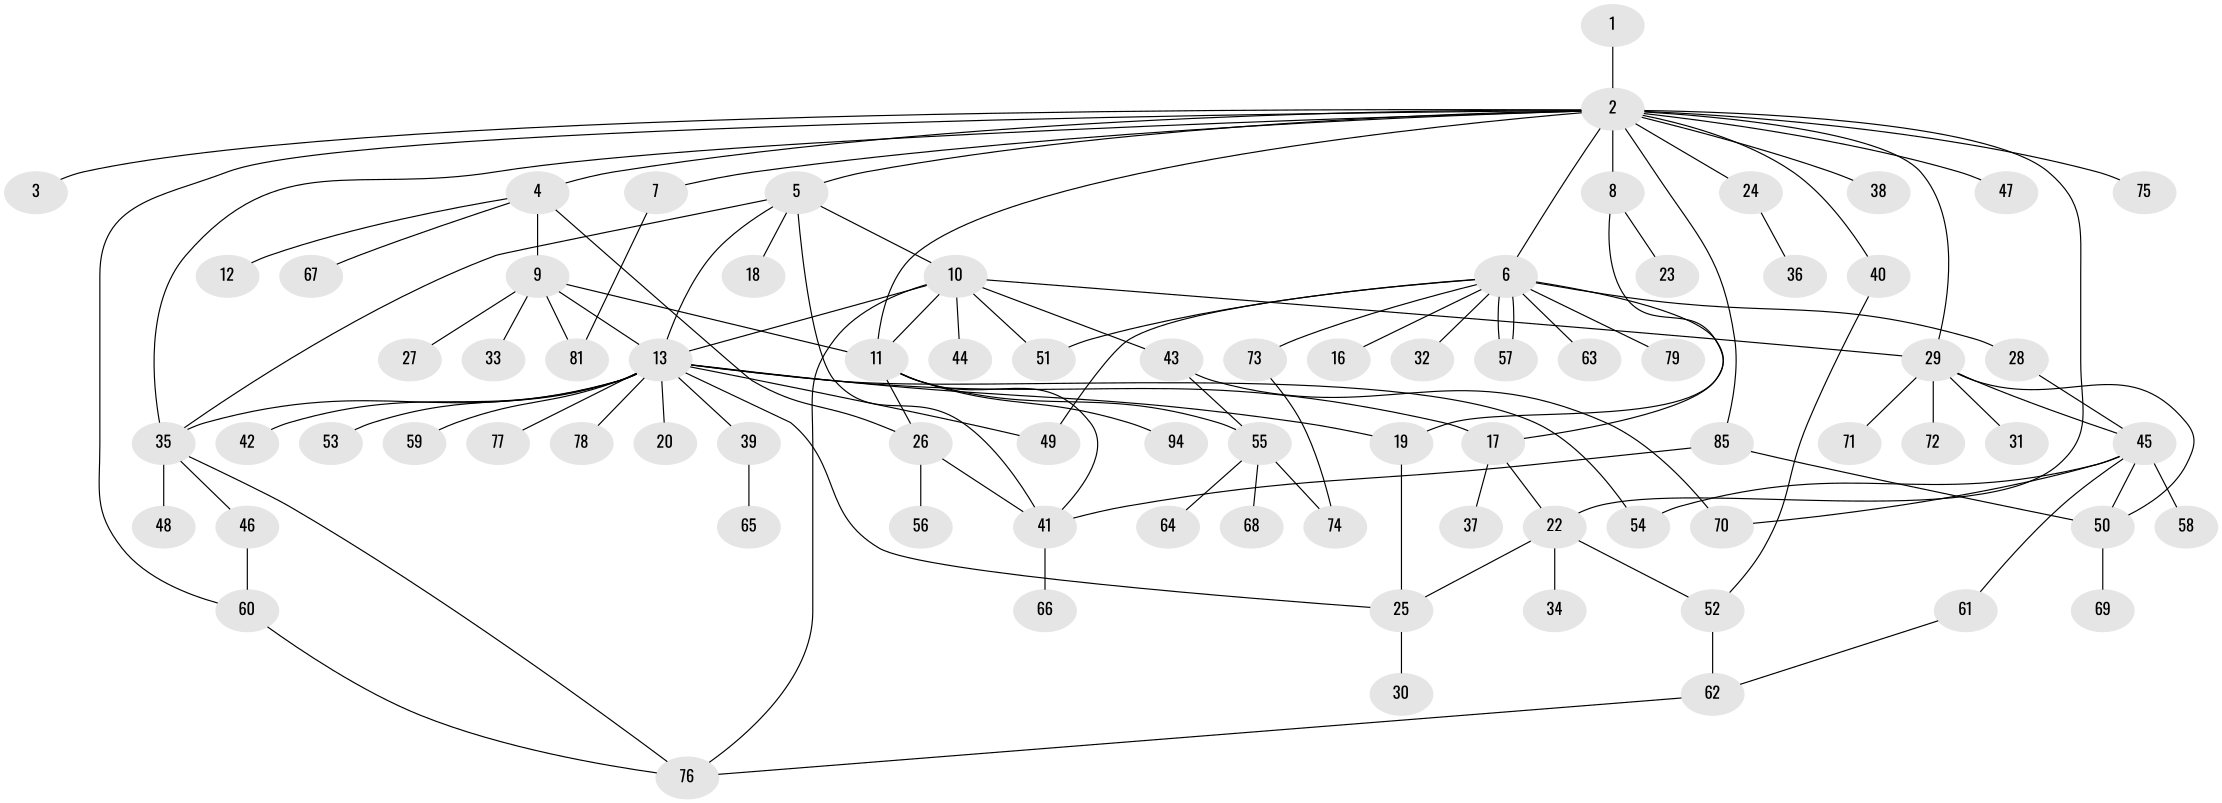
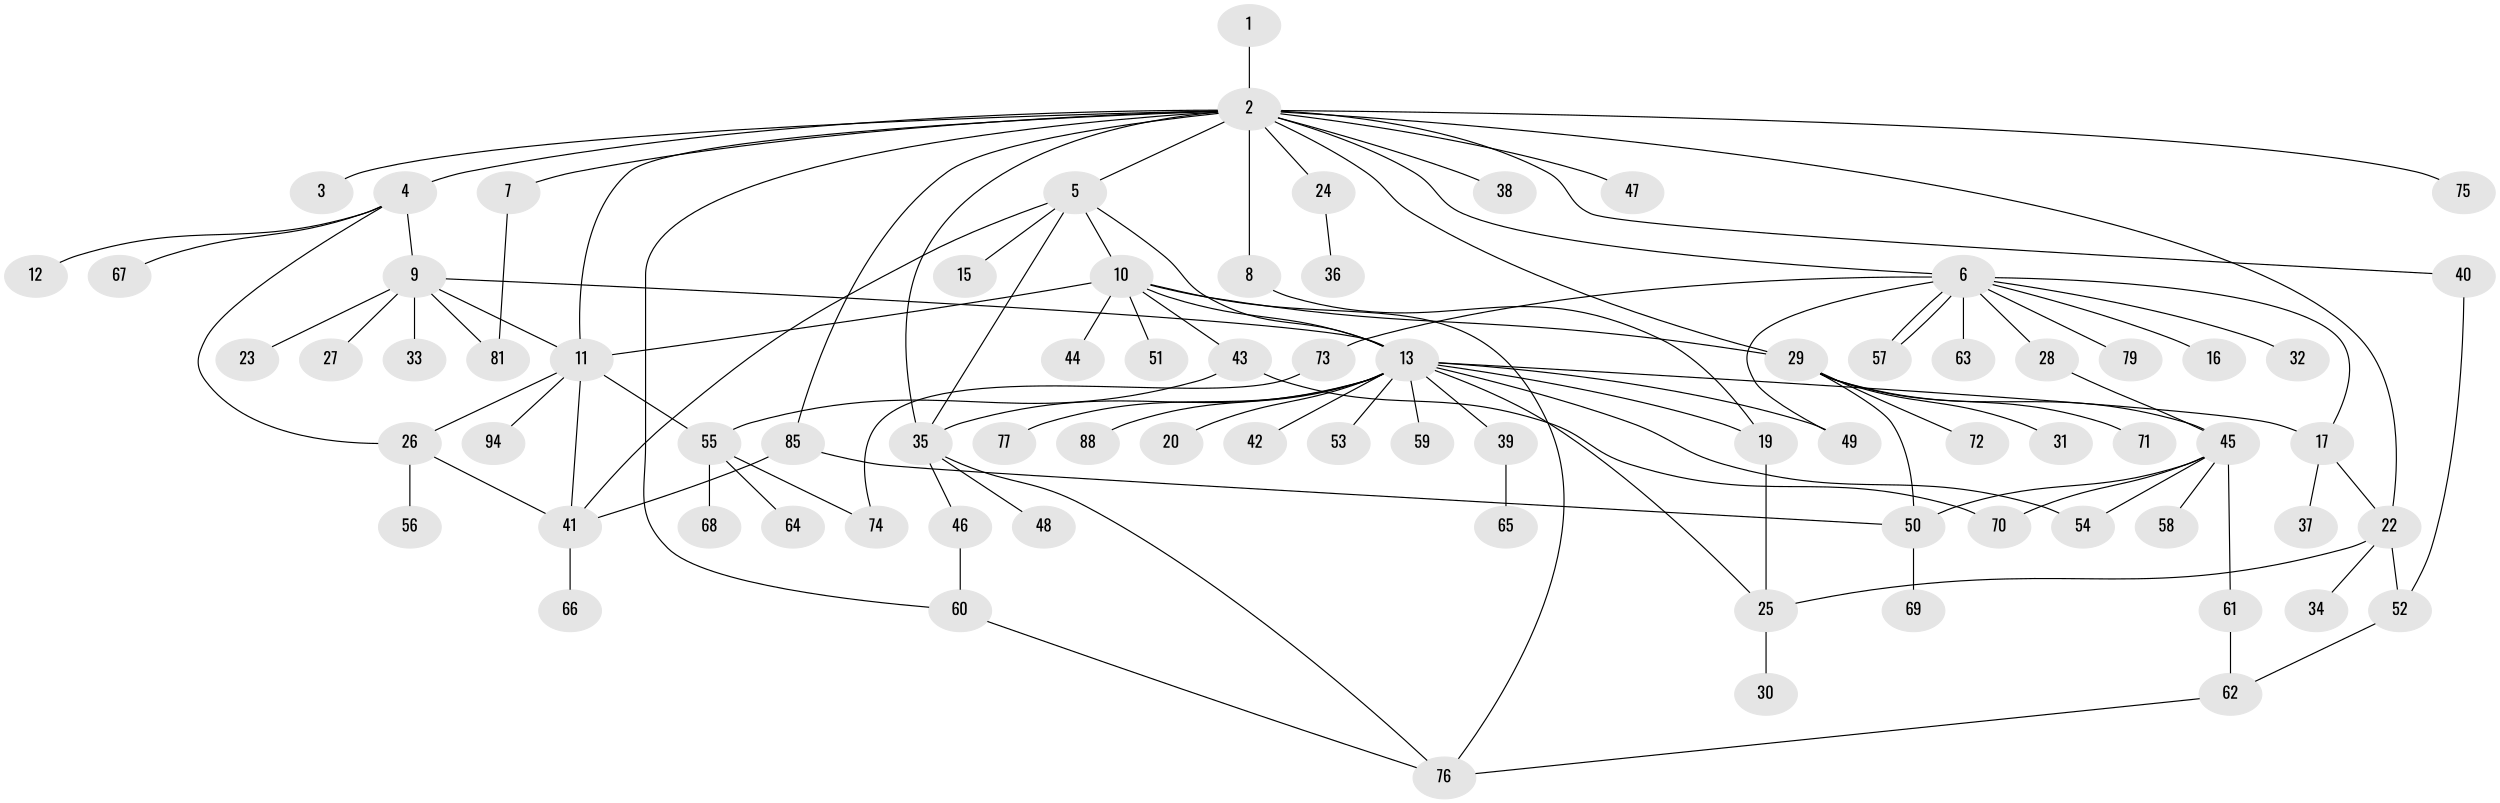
edge "8" -- "23": now "9" -- "23"
node "18": label "18" -> "15"
edge "6" -- "51": removed
node "78": label "78" -> "88"
